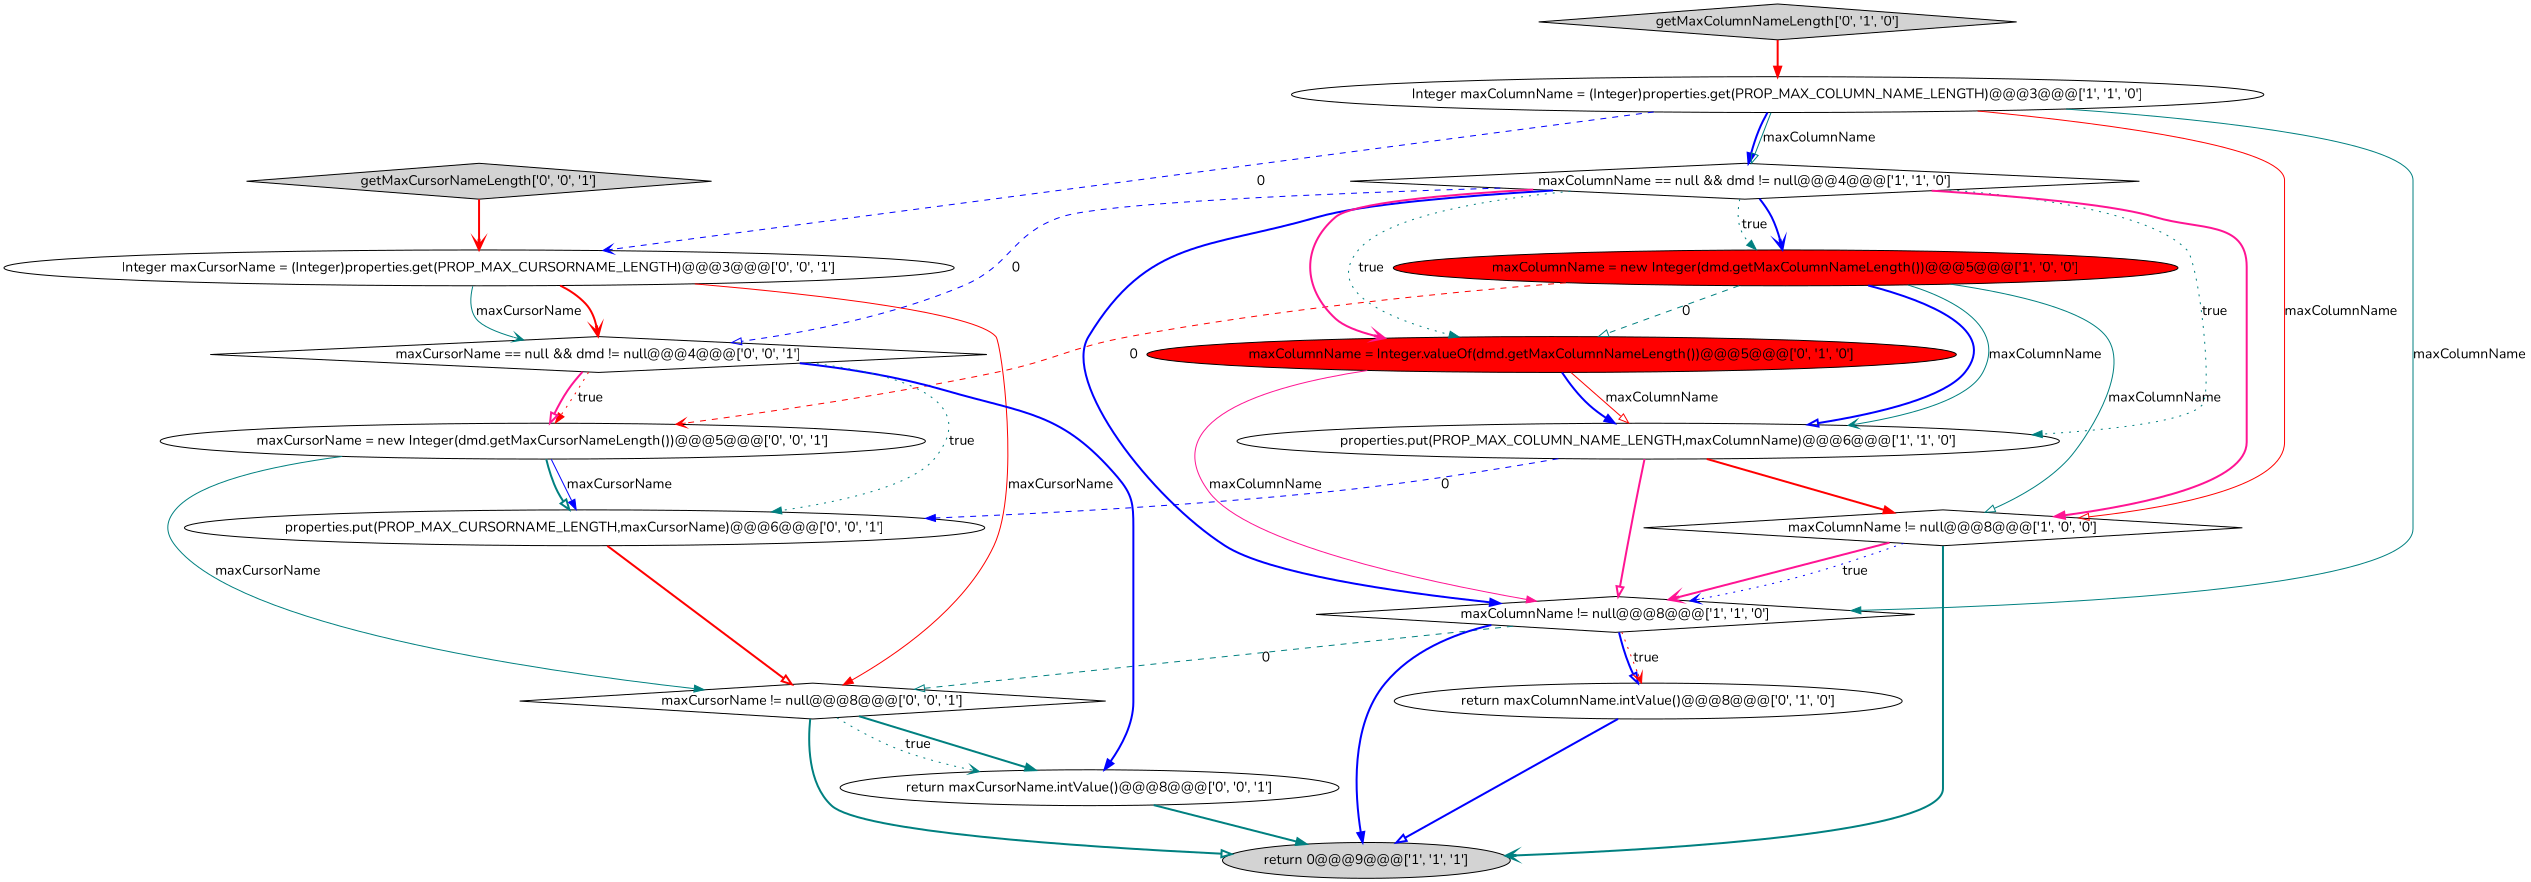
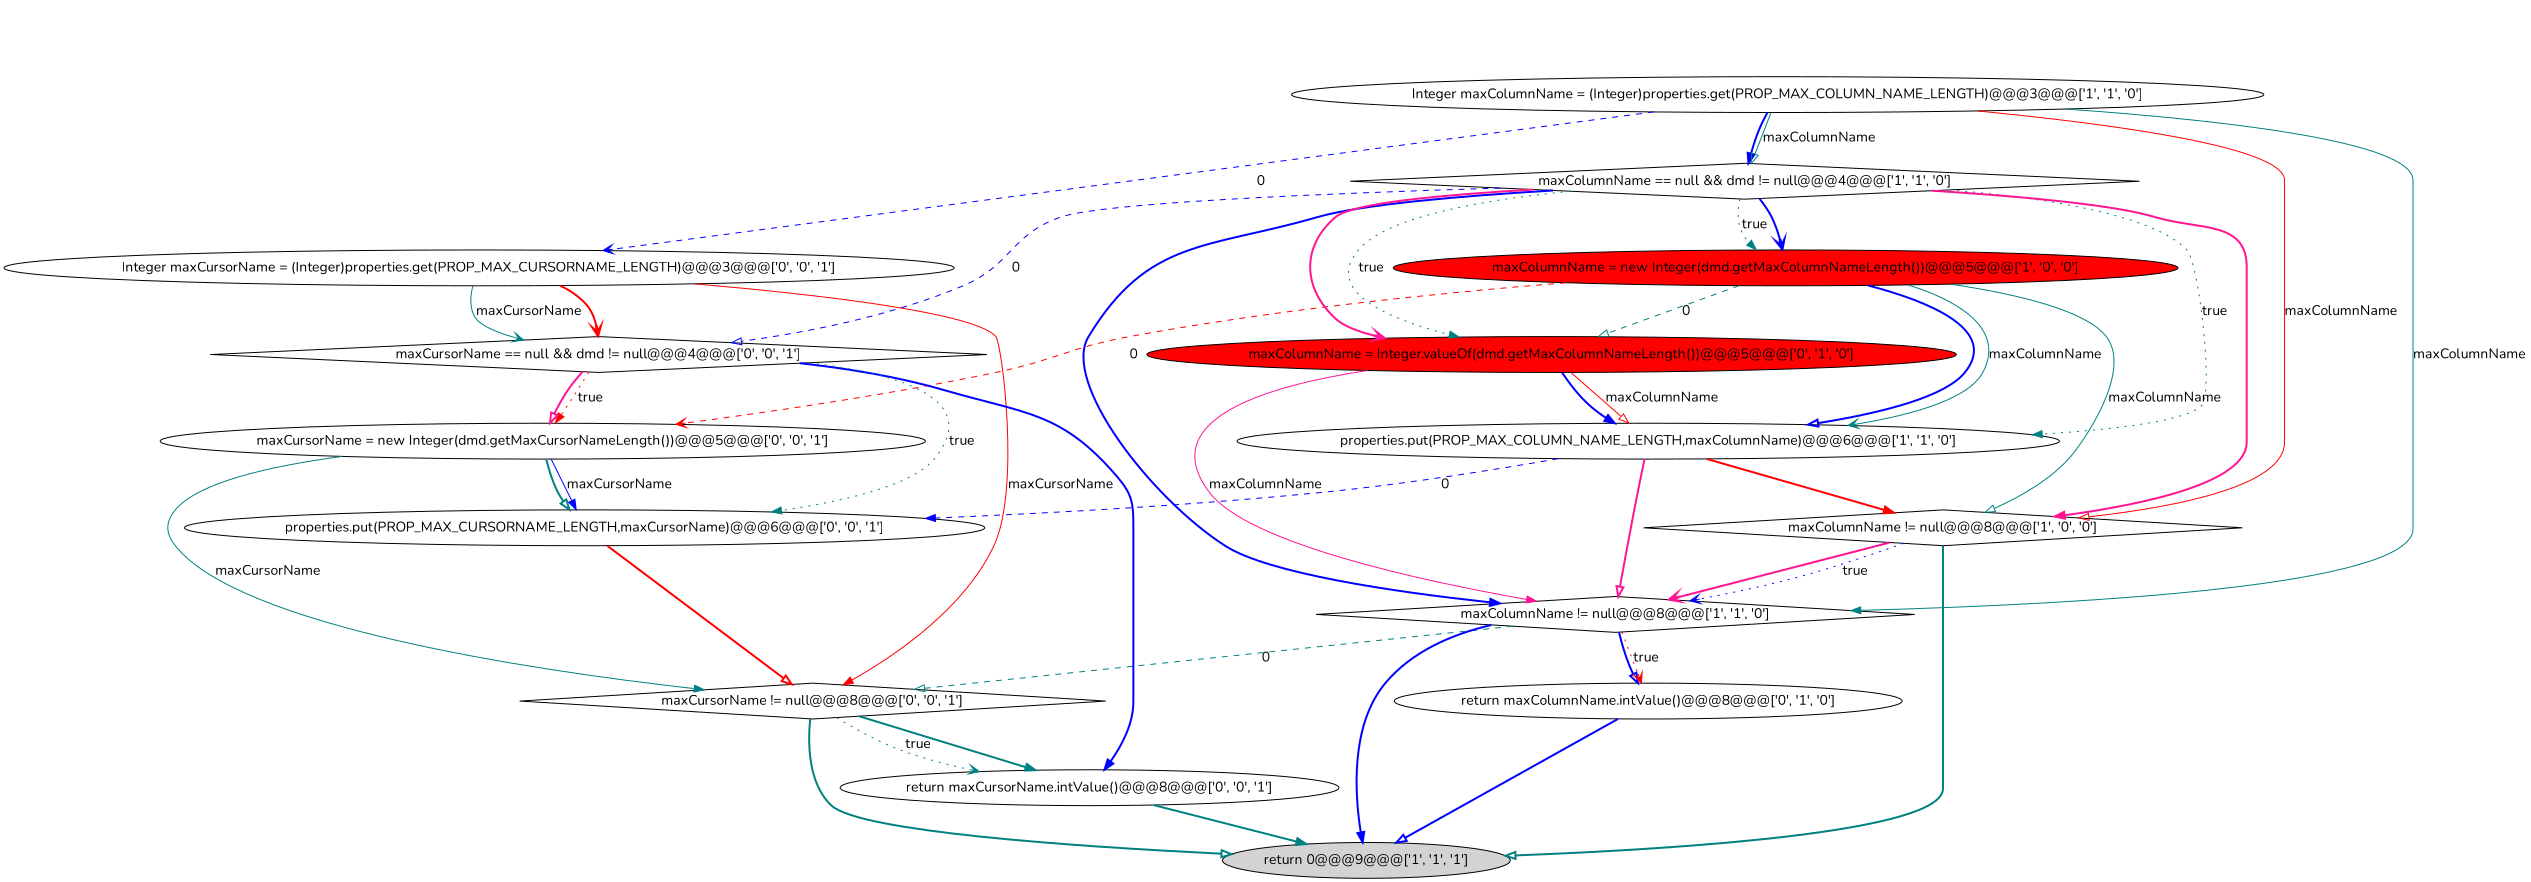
node "getMaxColumnNameLength['0', '1', '0']": removed
node "getMaxCursorNameLength['0', '0', '1']": removed
edge "maxColumnName != null@@@8@@@['1', '0', '0']" -> "return 0@@@9@@@['1', '1', '1']": arrowhead vee -> onormal
